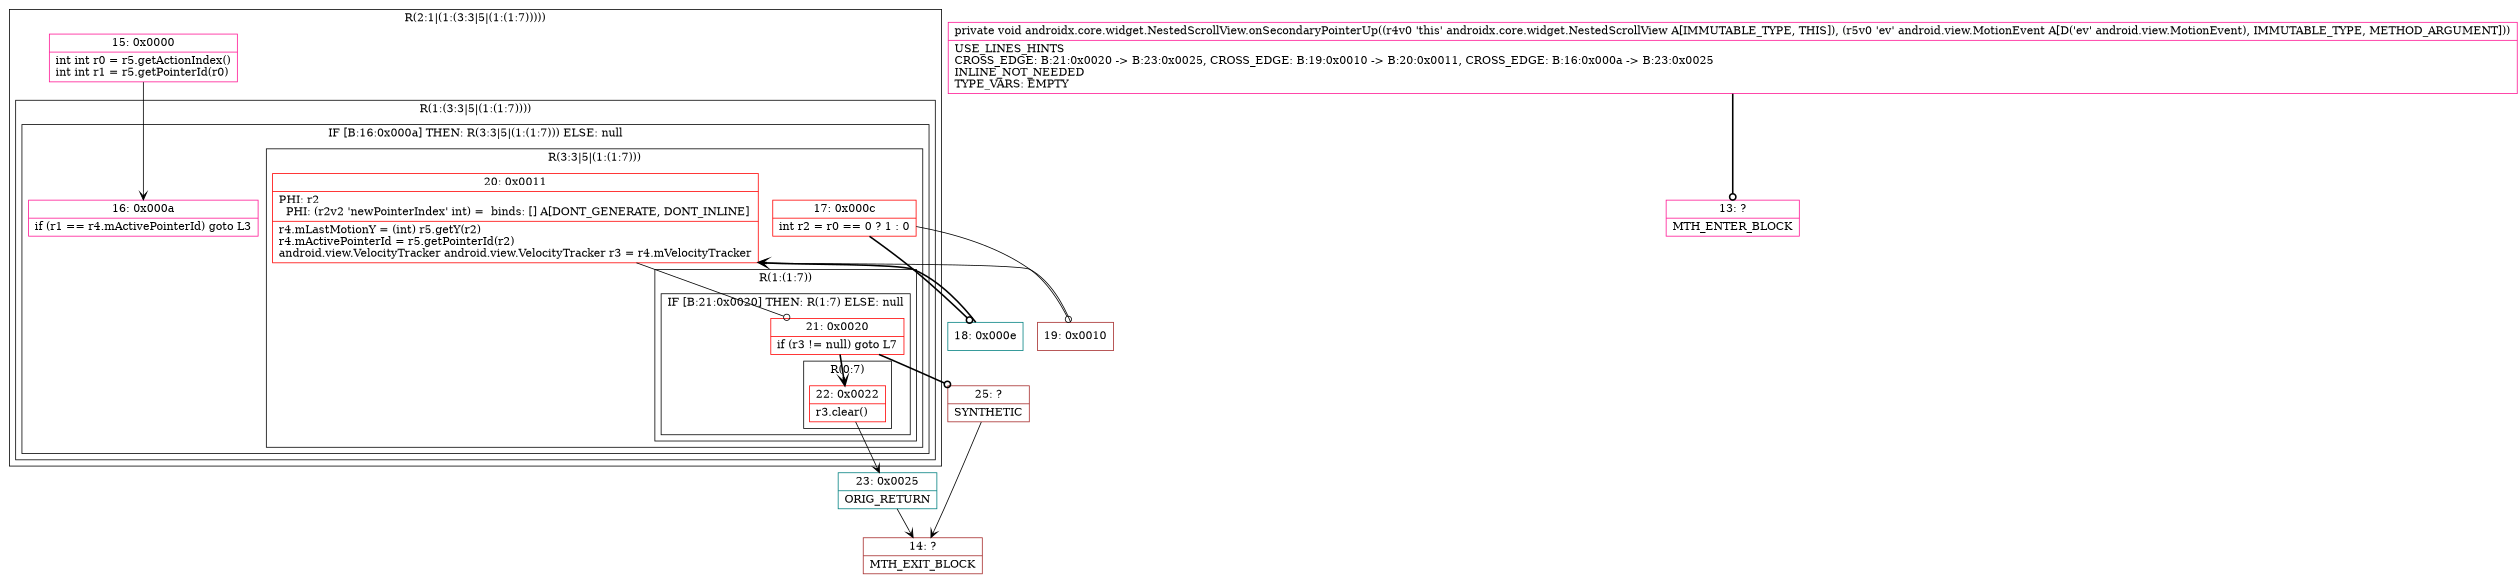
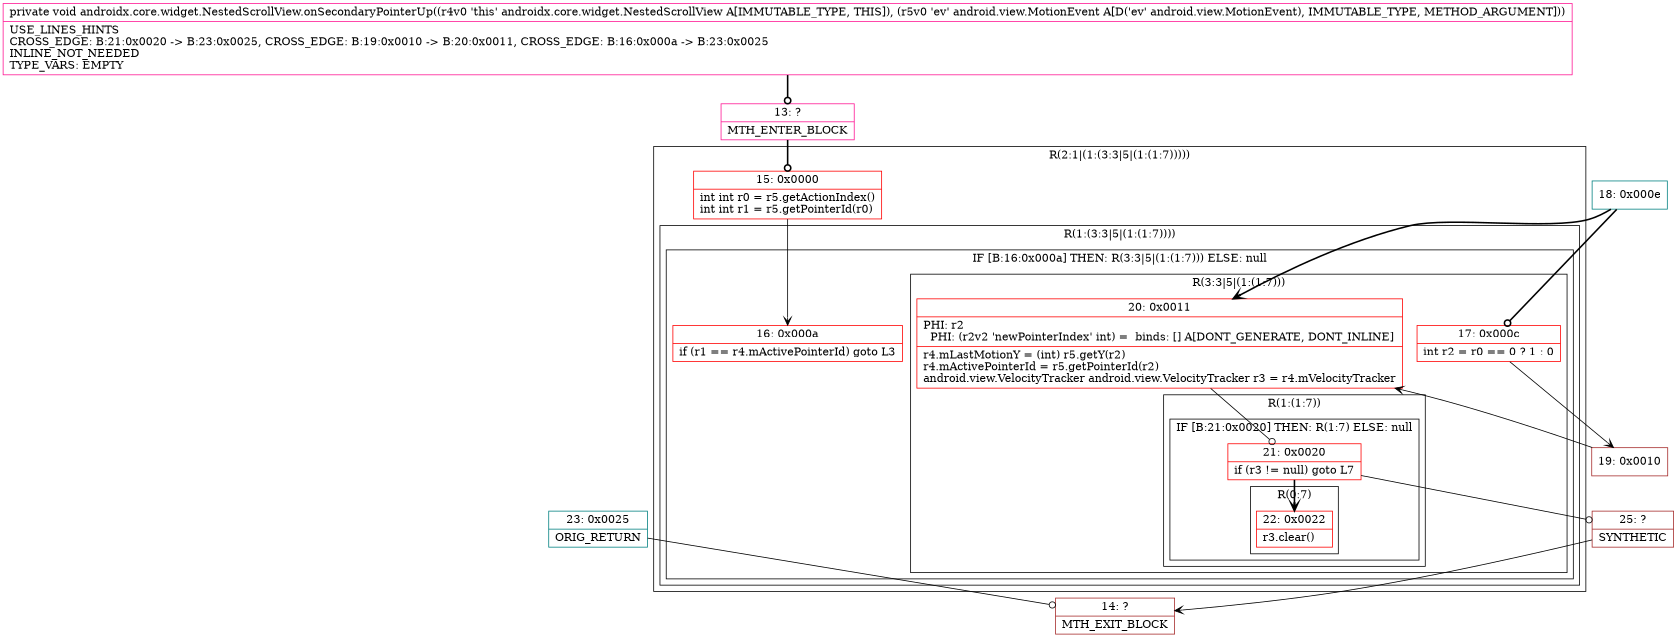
node "15: 0x0000": color deeppink -> red
edge "13: ?" -> "15: 0x0000": added
node "16: 0x000a": color deeppink -> red
edge "17: 0x000c" -> "19: 0x0010": arrowhead odot -> vee
edge "17: 0x000c" -> "18: 0x000e": reversed
edge "21: 0x0020" -> "25: ?": style bold -> solid
edge "22: 0x0022" -> "23: 0x0025": removed
edge "23: 0x0025" -> "14: ?": arrowhead vee -> odot
